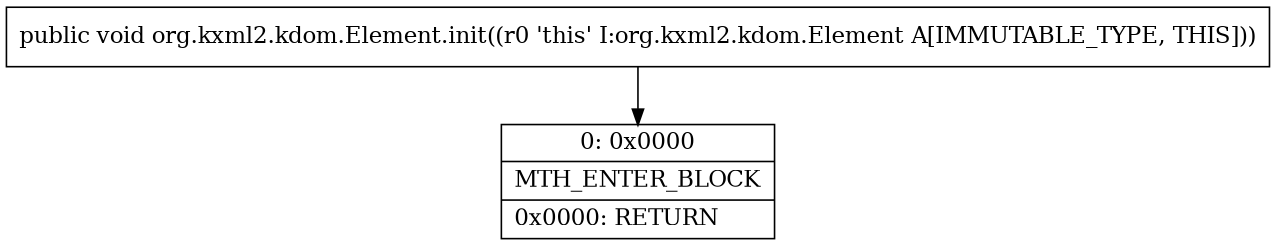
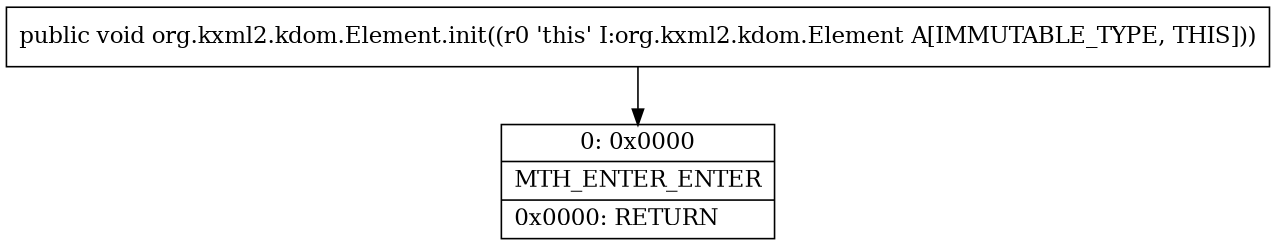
node "0: 0x0000": text "MTH_ENTER_BLOCK" -> "MTH_ENTER_ENTER"
